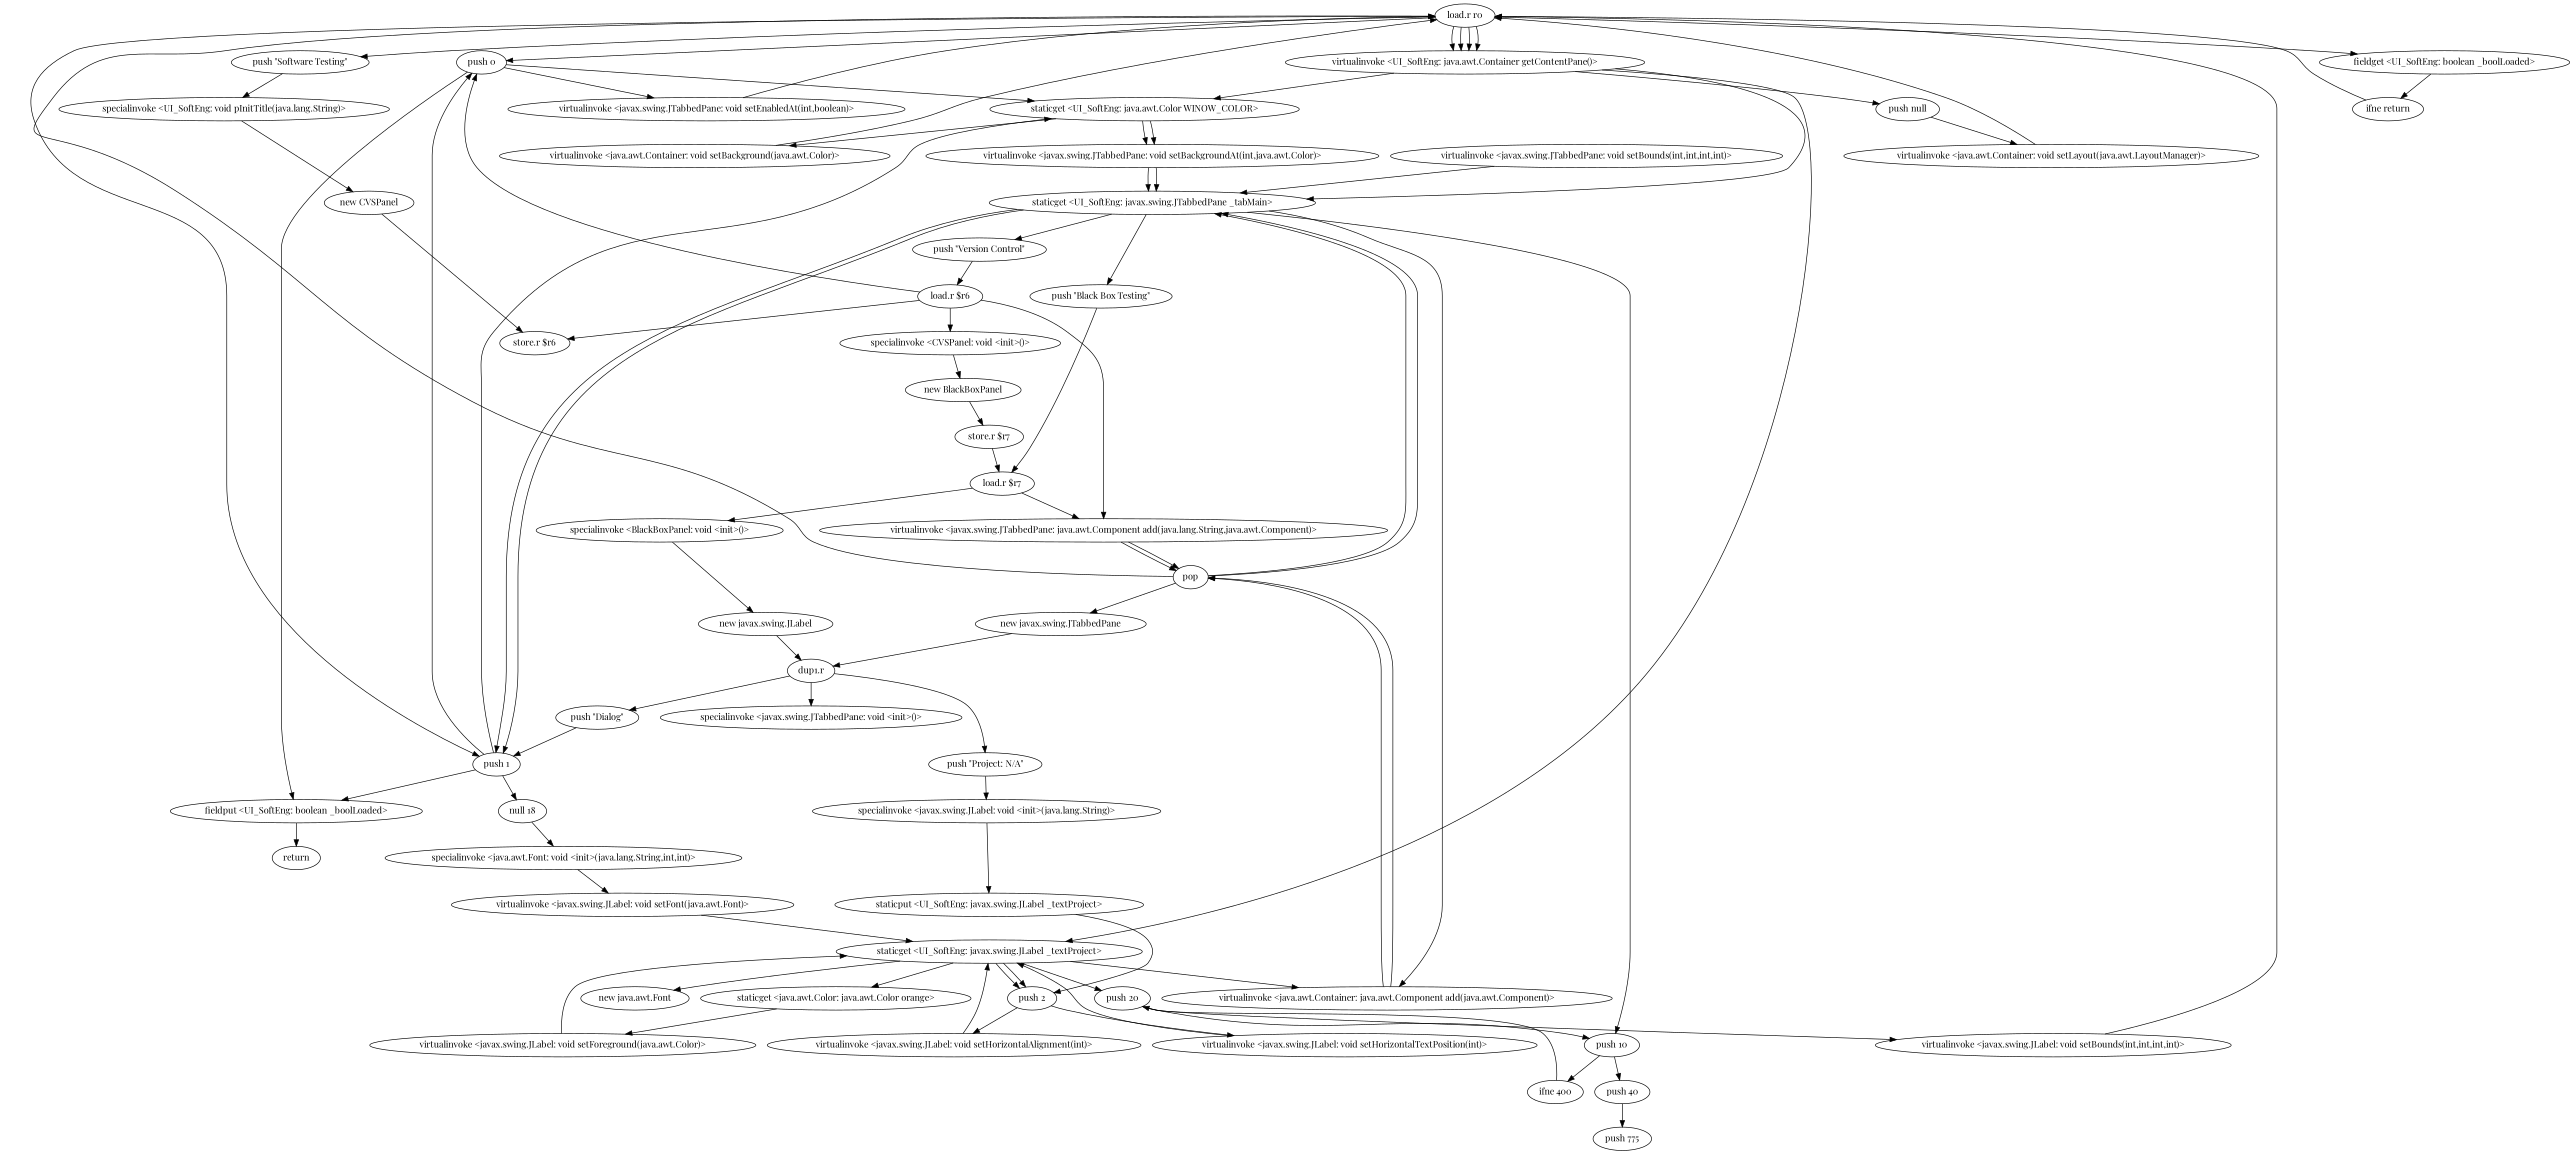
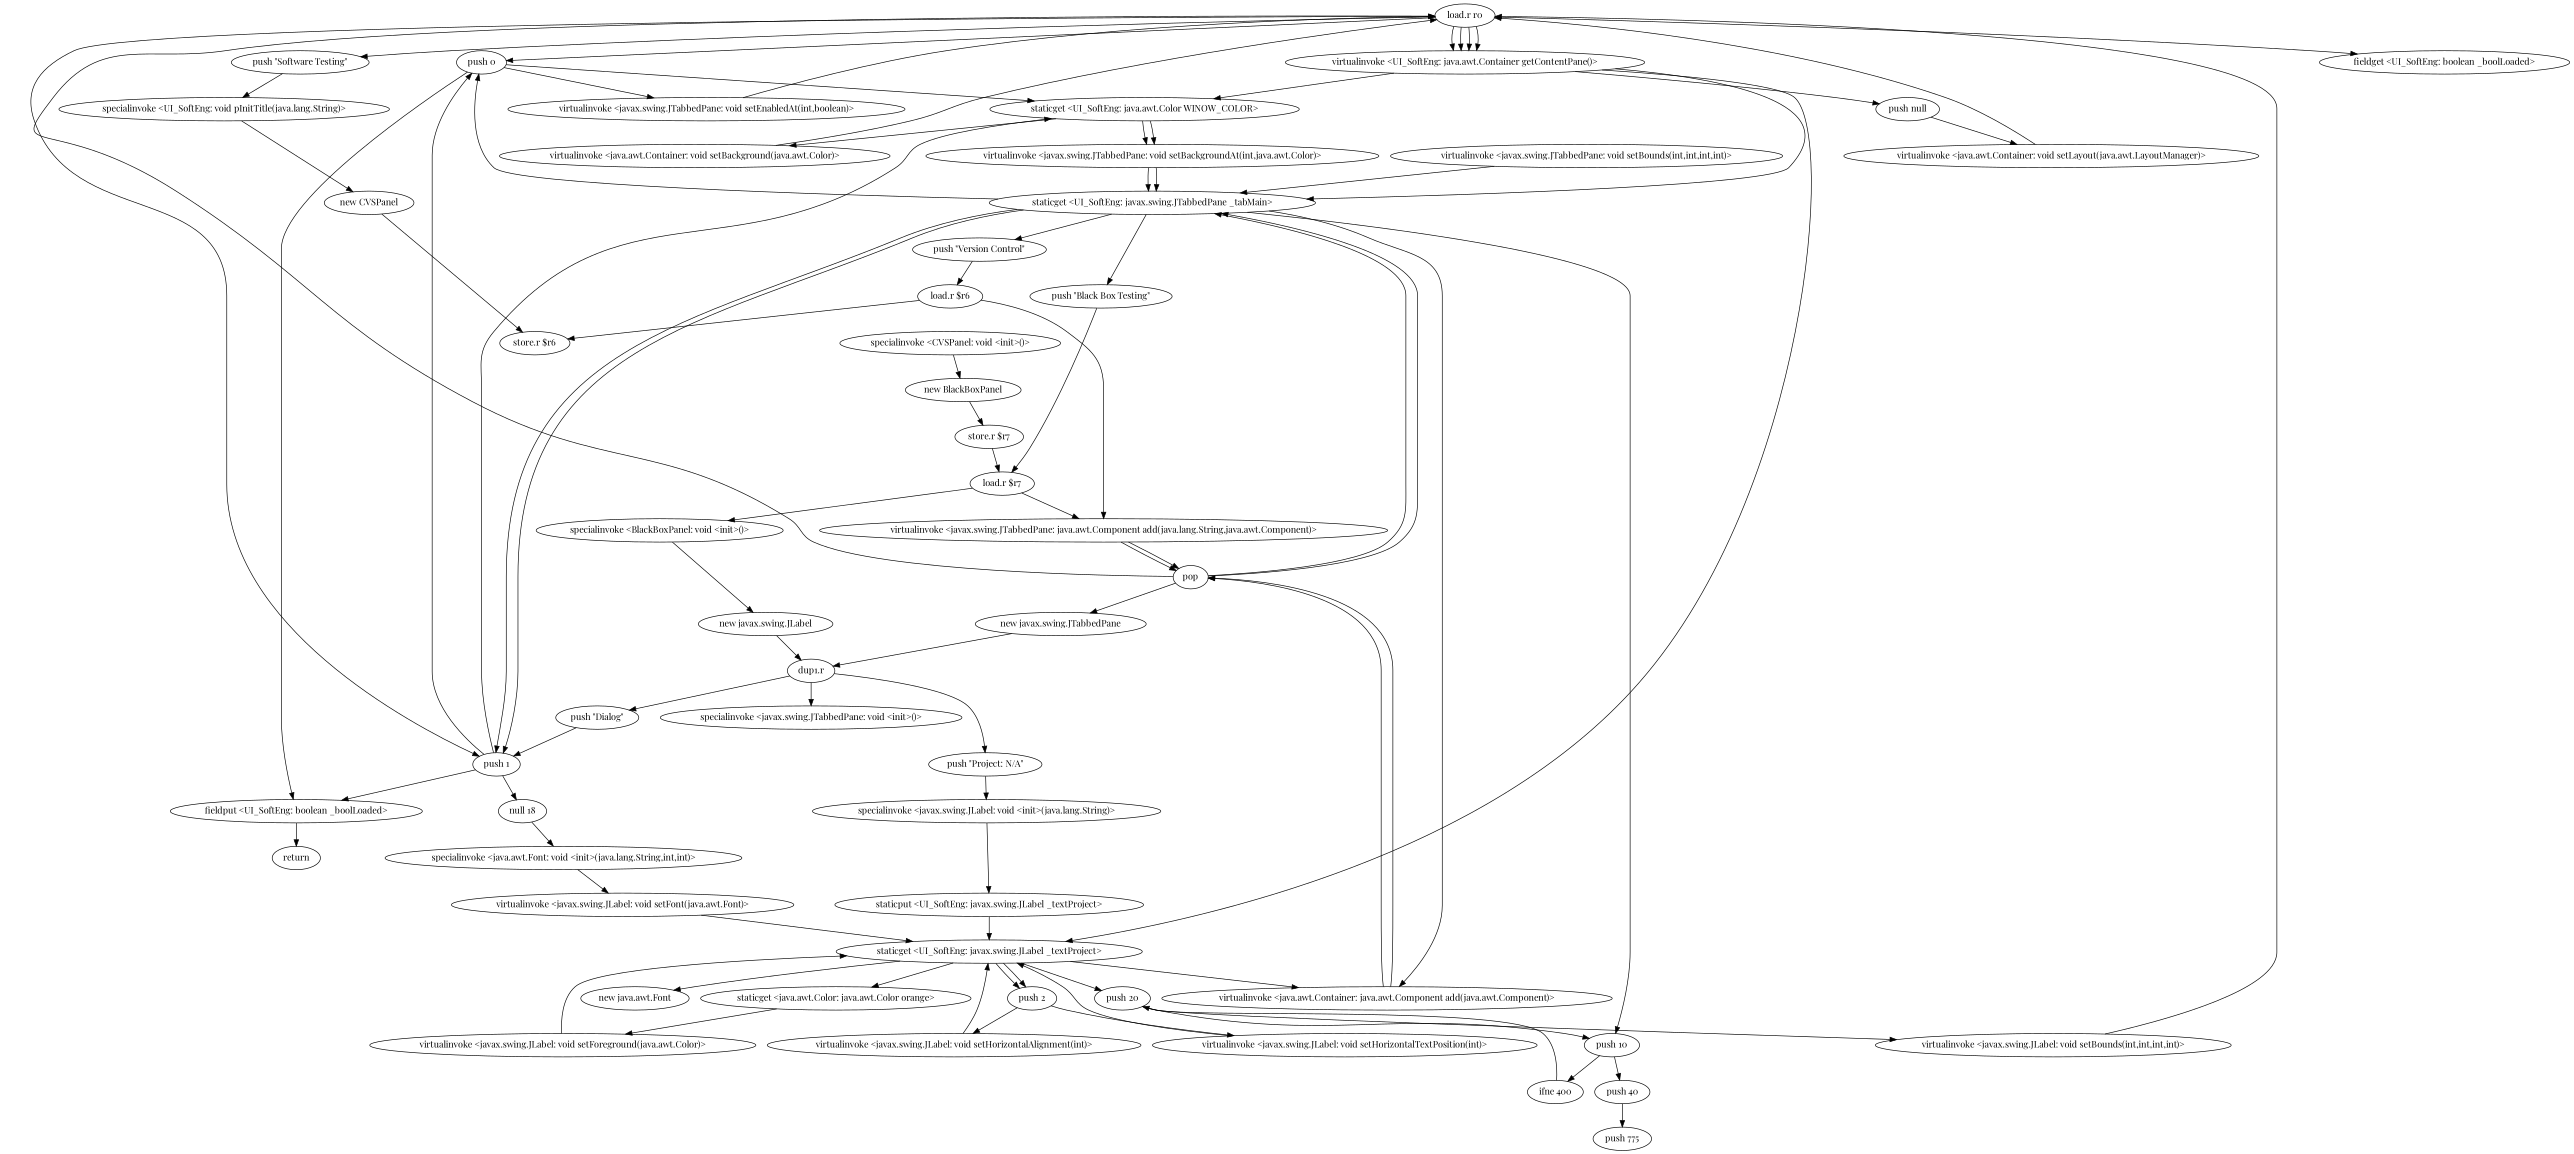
node "ifne return": removed
edge "load.r $r6" -> "push 0": now "staticget <UI_SoftEng: javax.swing.JTabbedPane _tabMain>" -> "push 0"
edge "load.r $r6" -> "specialinvoke <CVSPanel: void <init>()>": removed
edge "staticput <UI_SoftEng: javax.swing.JLabel _textProject>" -> "push 2": now "staticput <UI_SoftEng: javax.swing.JLabel _textProject>" -> "staticget <UI_SoftEng: javax.swing.JLabel _textProject>"
